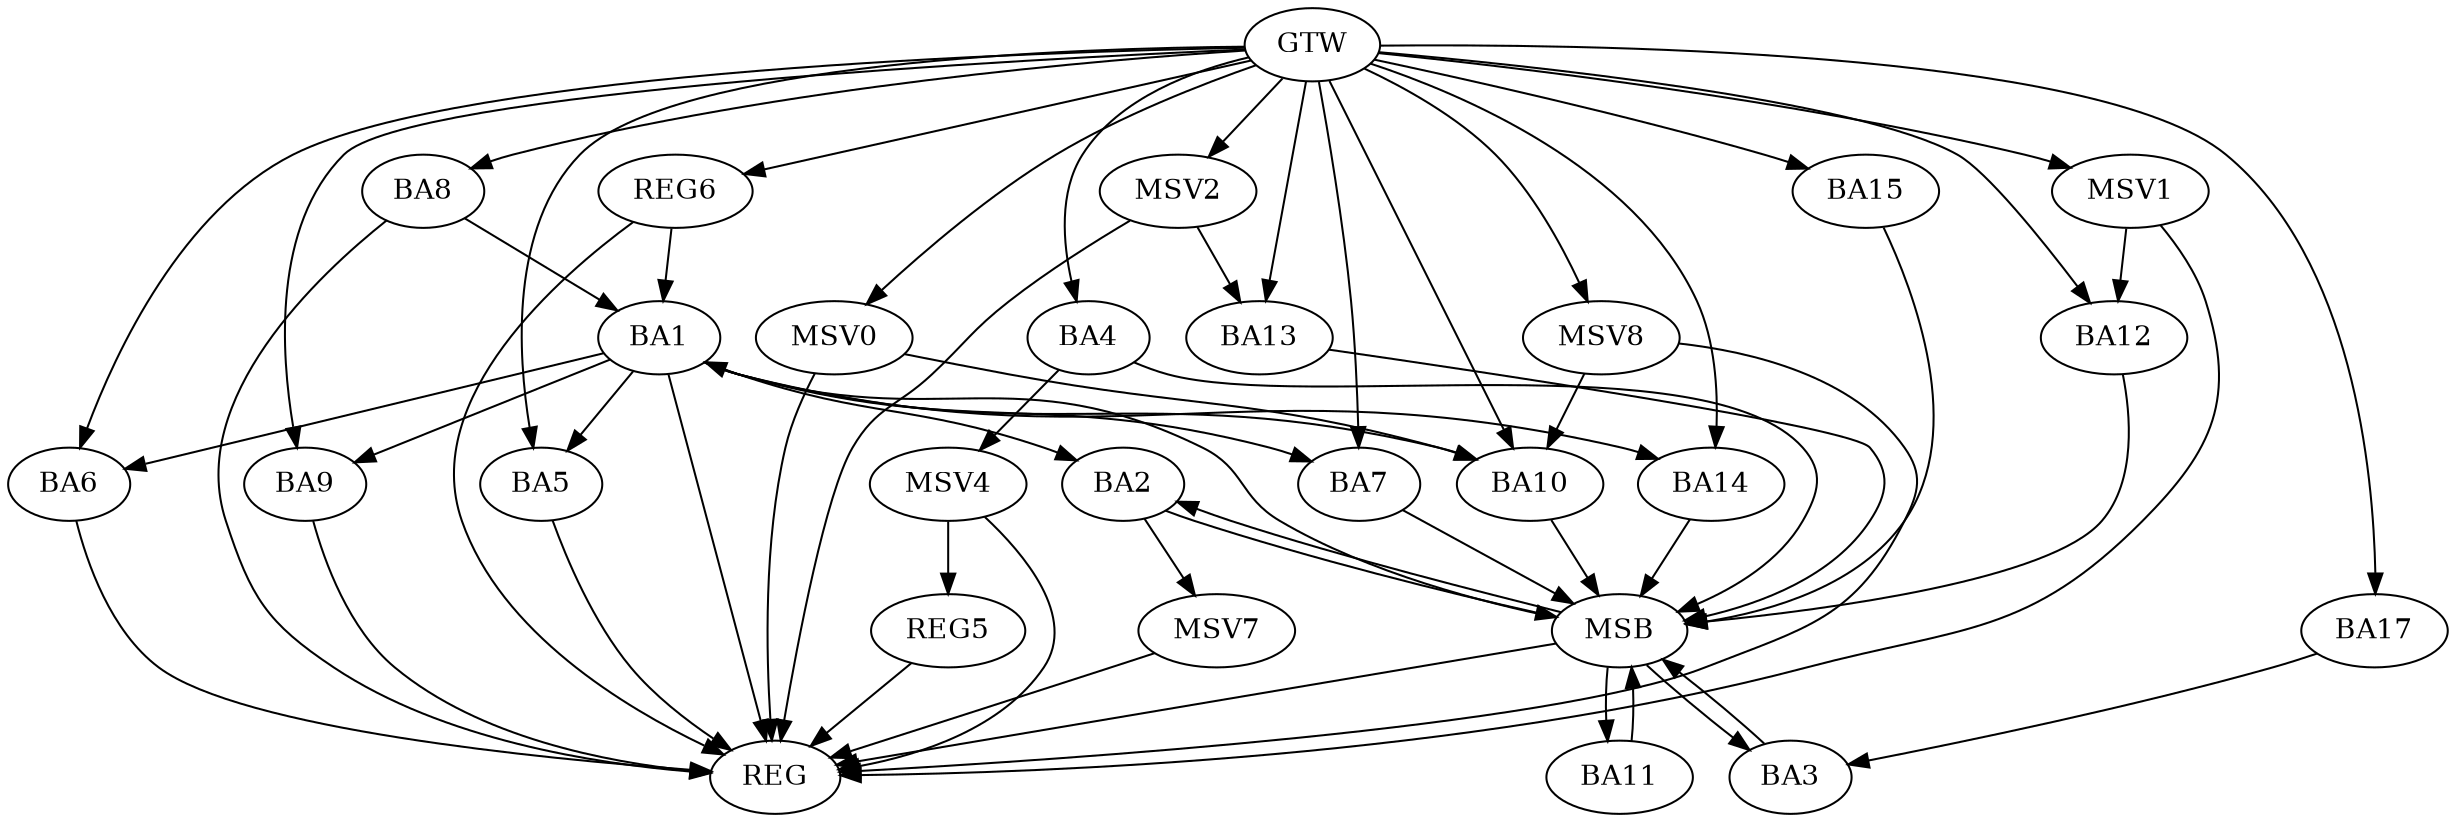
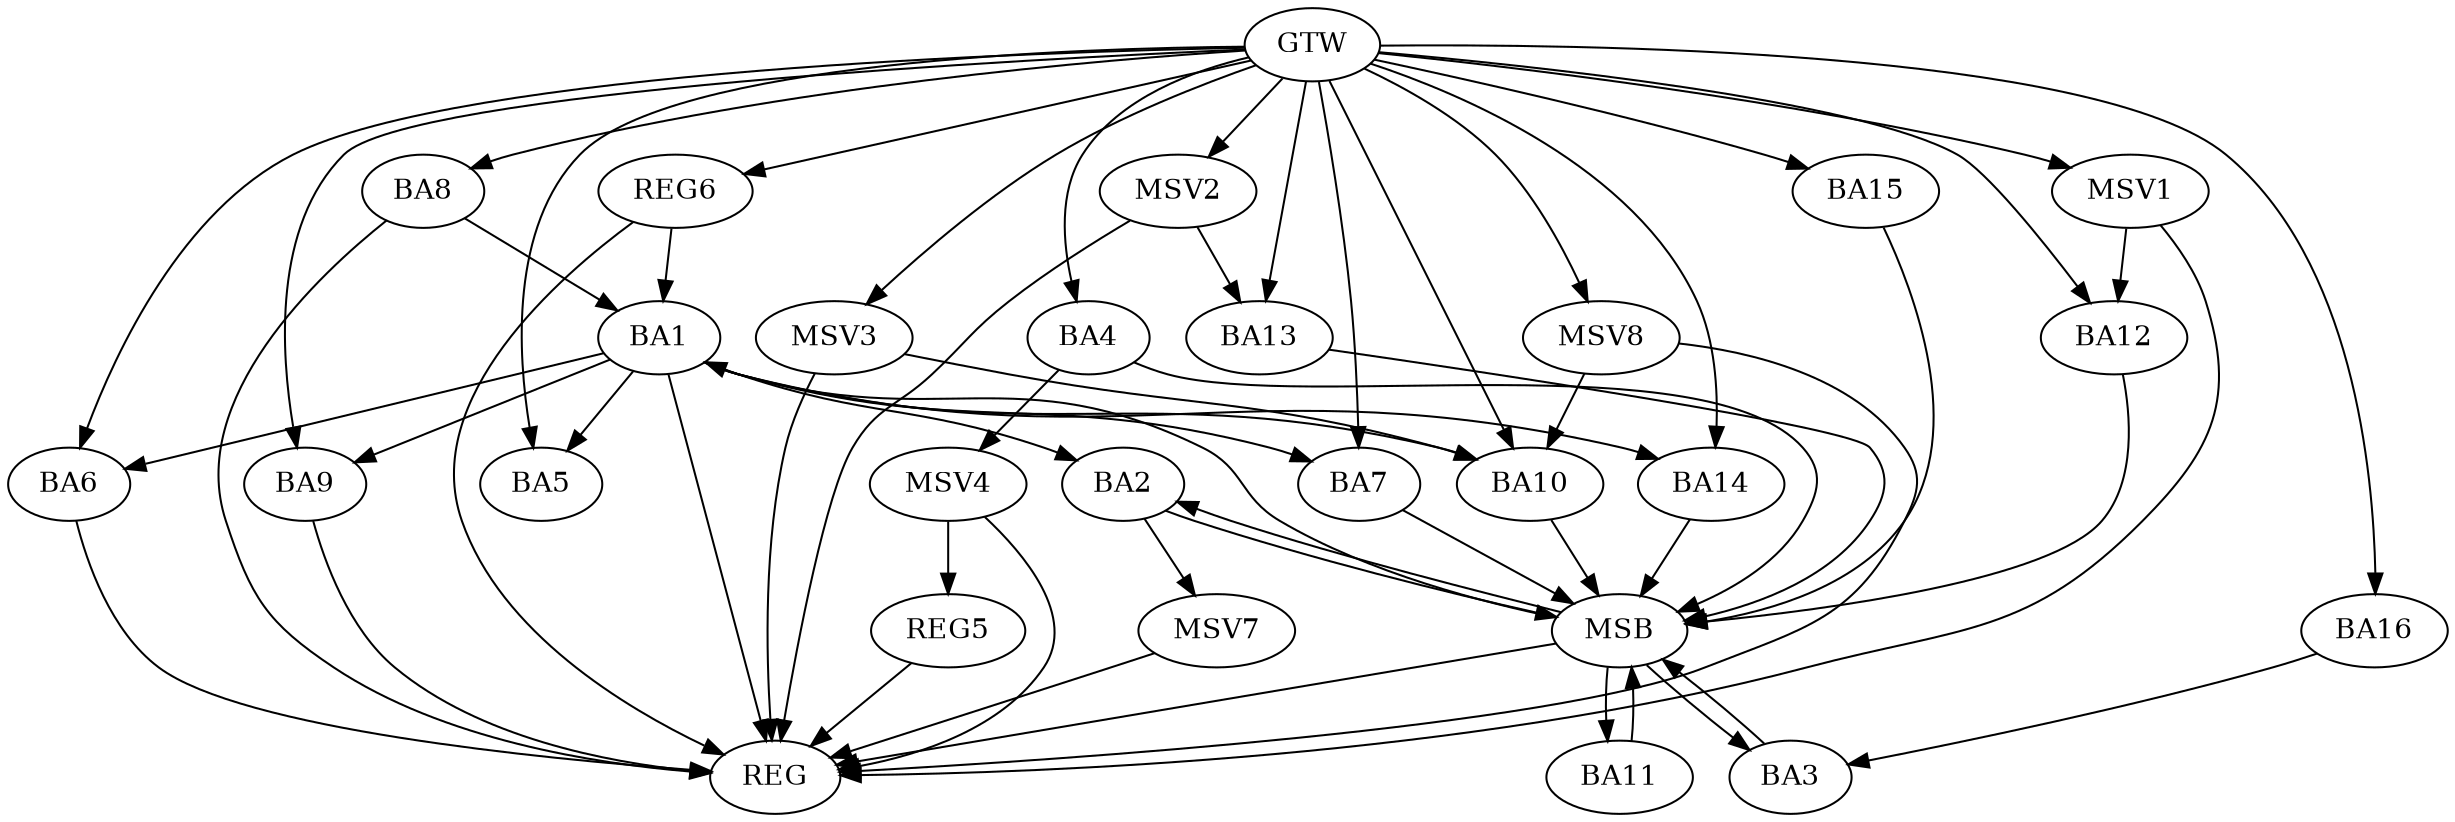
node "MSV0": label "MSV0" -> "MSV3"
node "BA17": label "BA17" -> "BA16"
edge "BA5" -> "REG": removed
